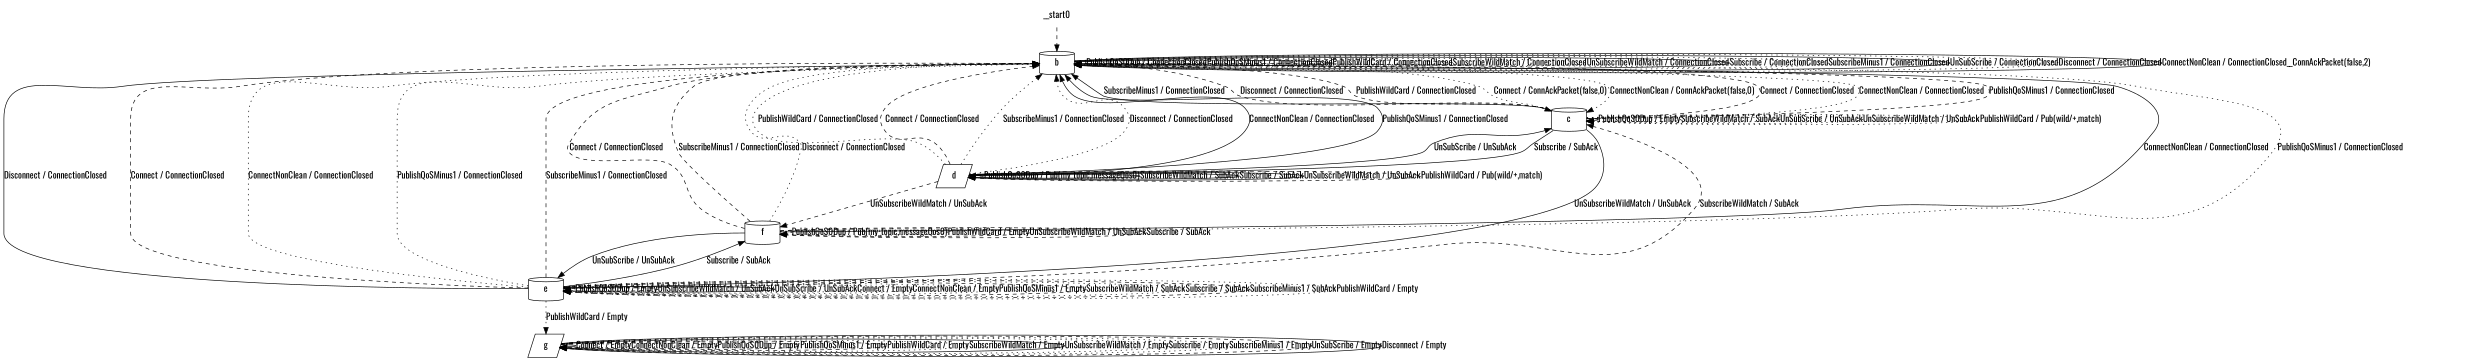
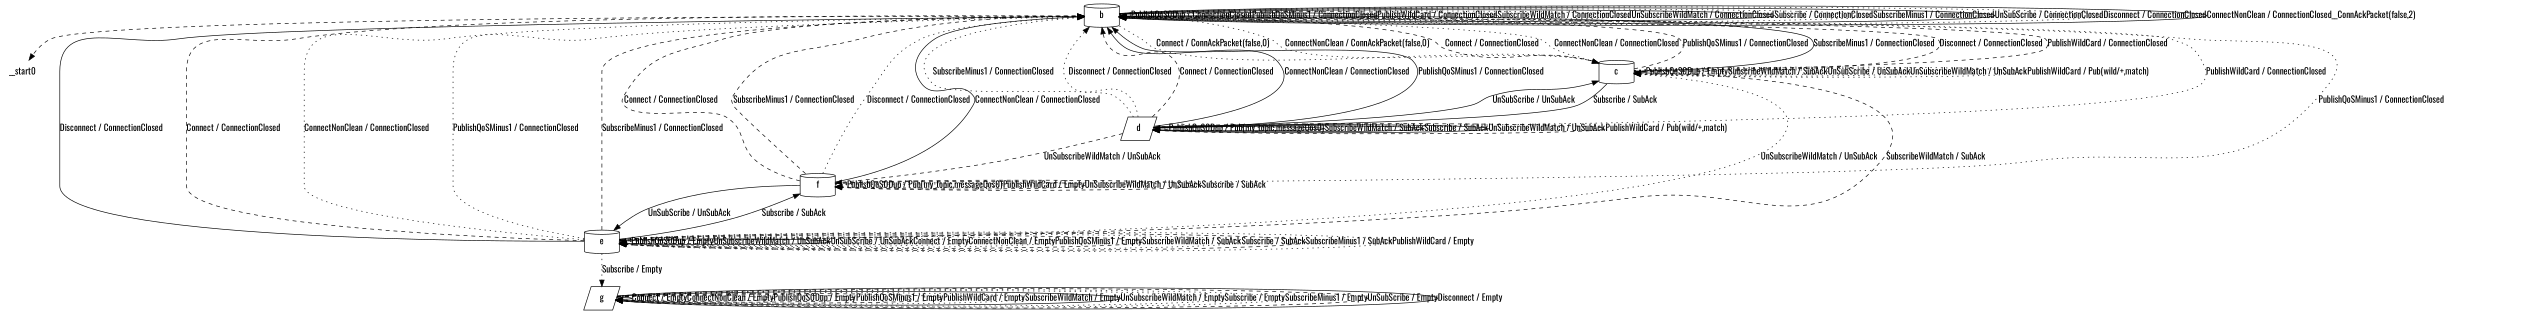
edge "__start0" -> "b": reversed
edge "c" -> "e": style solid -> dotted
edge "e" -> "g": label "PublishWildCard / Empty" -> "Subscribe / Empty"
